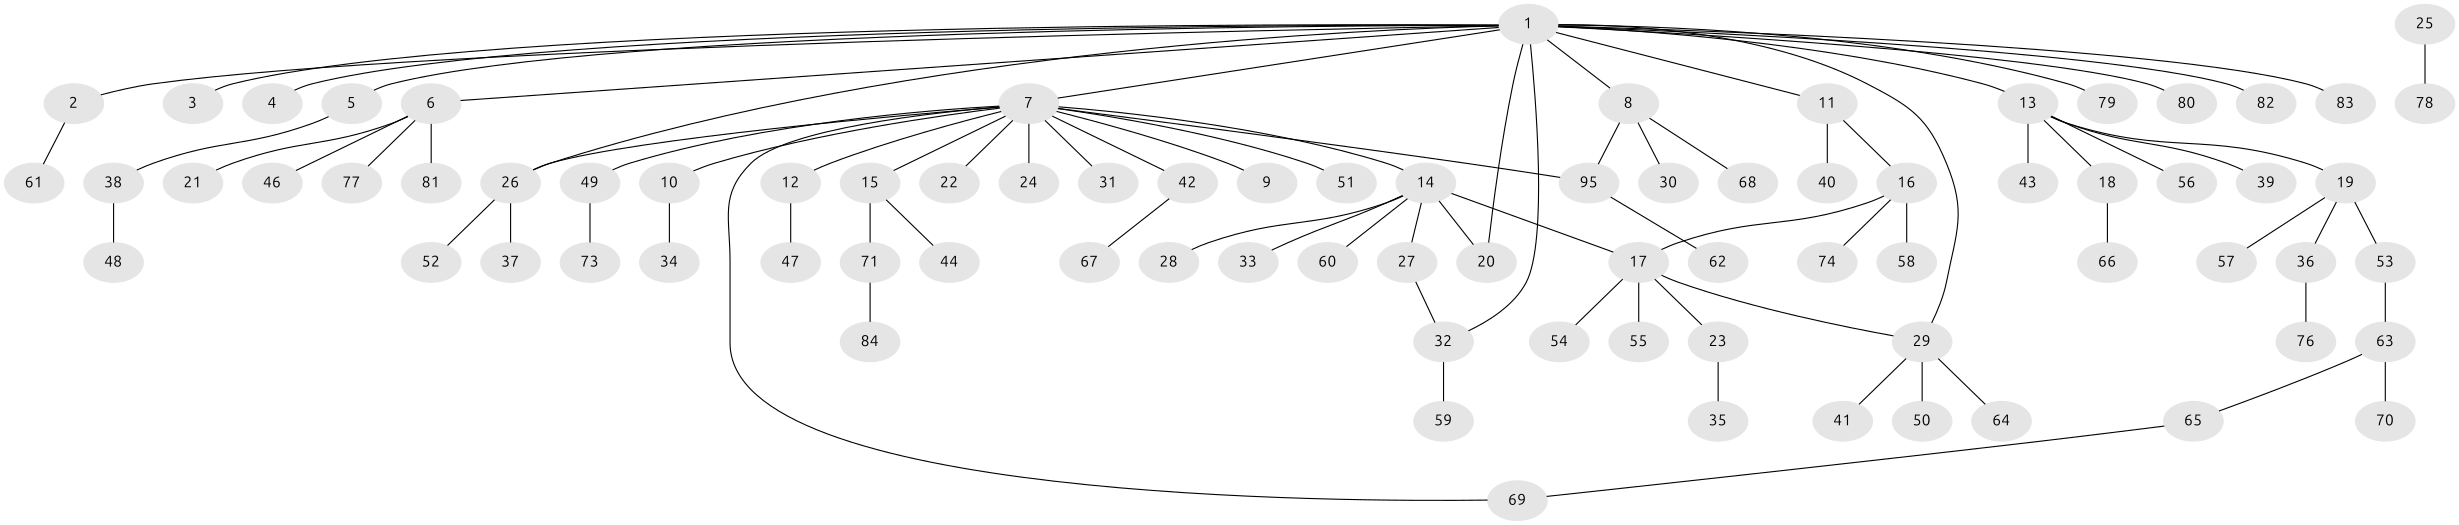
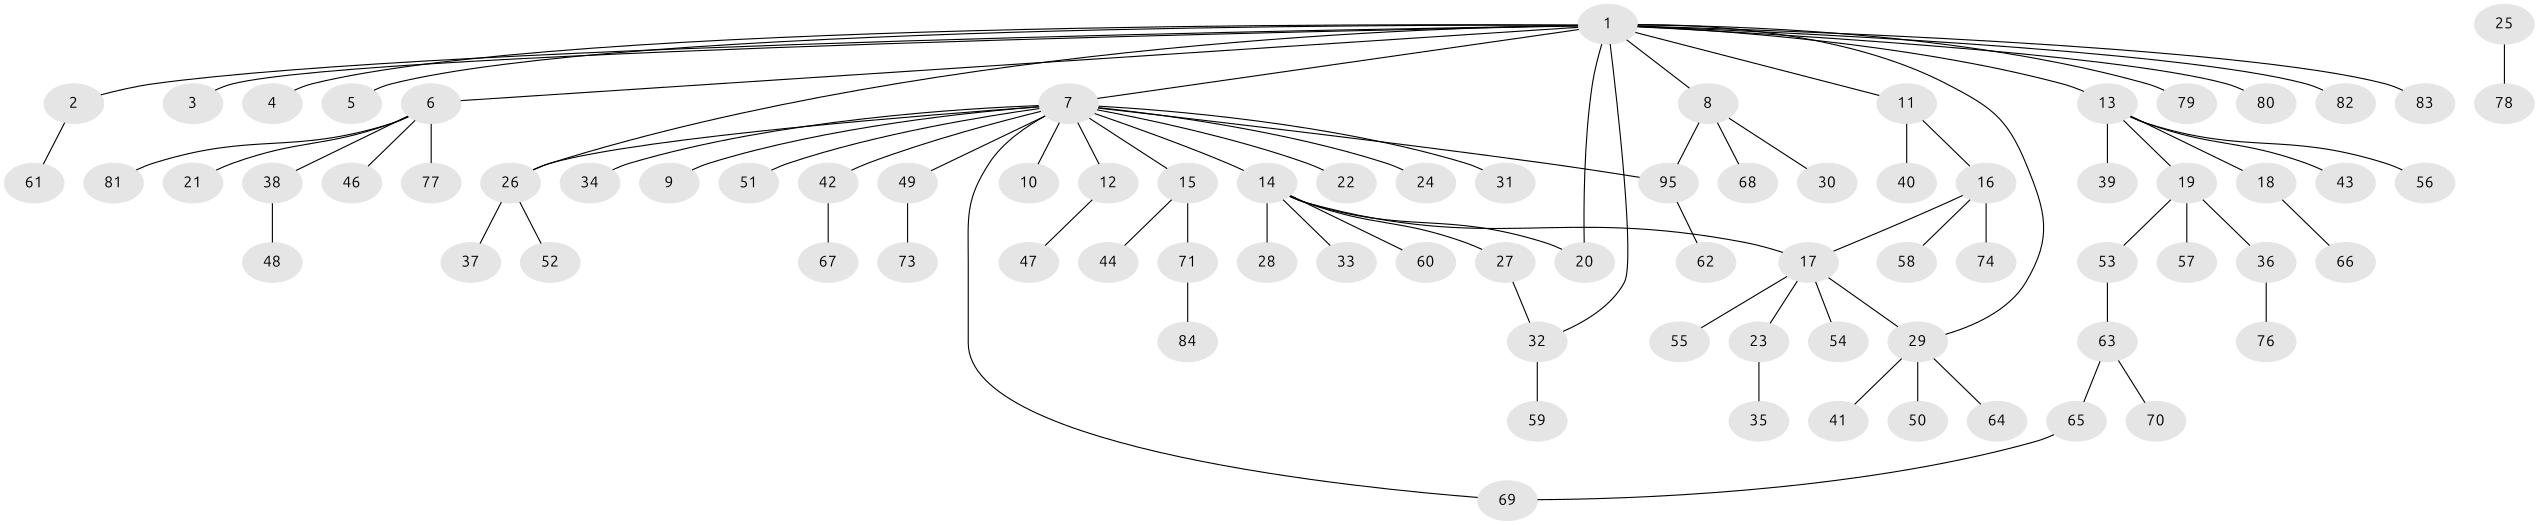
edge "5" -- "38": now "6" -- "38"
edge "10" -- "34": now "7" -- "34"
